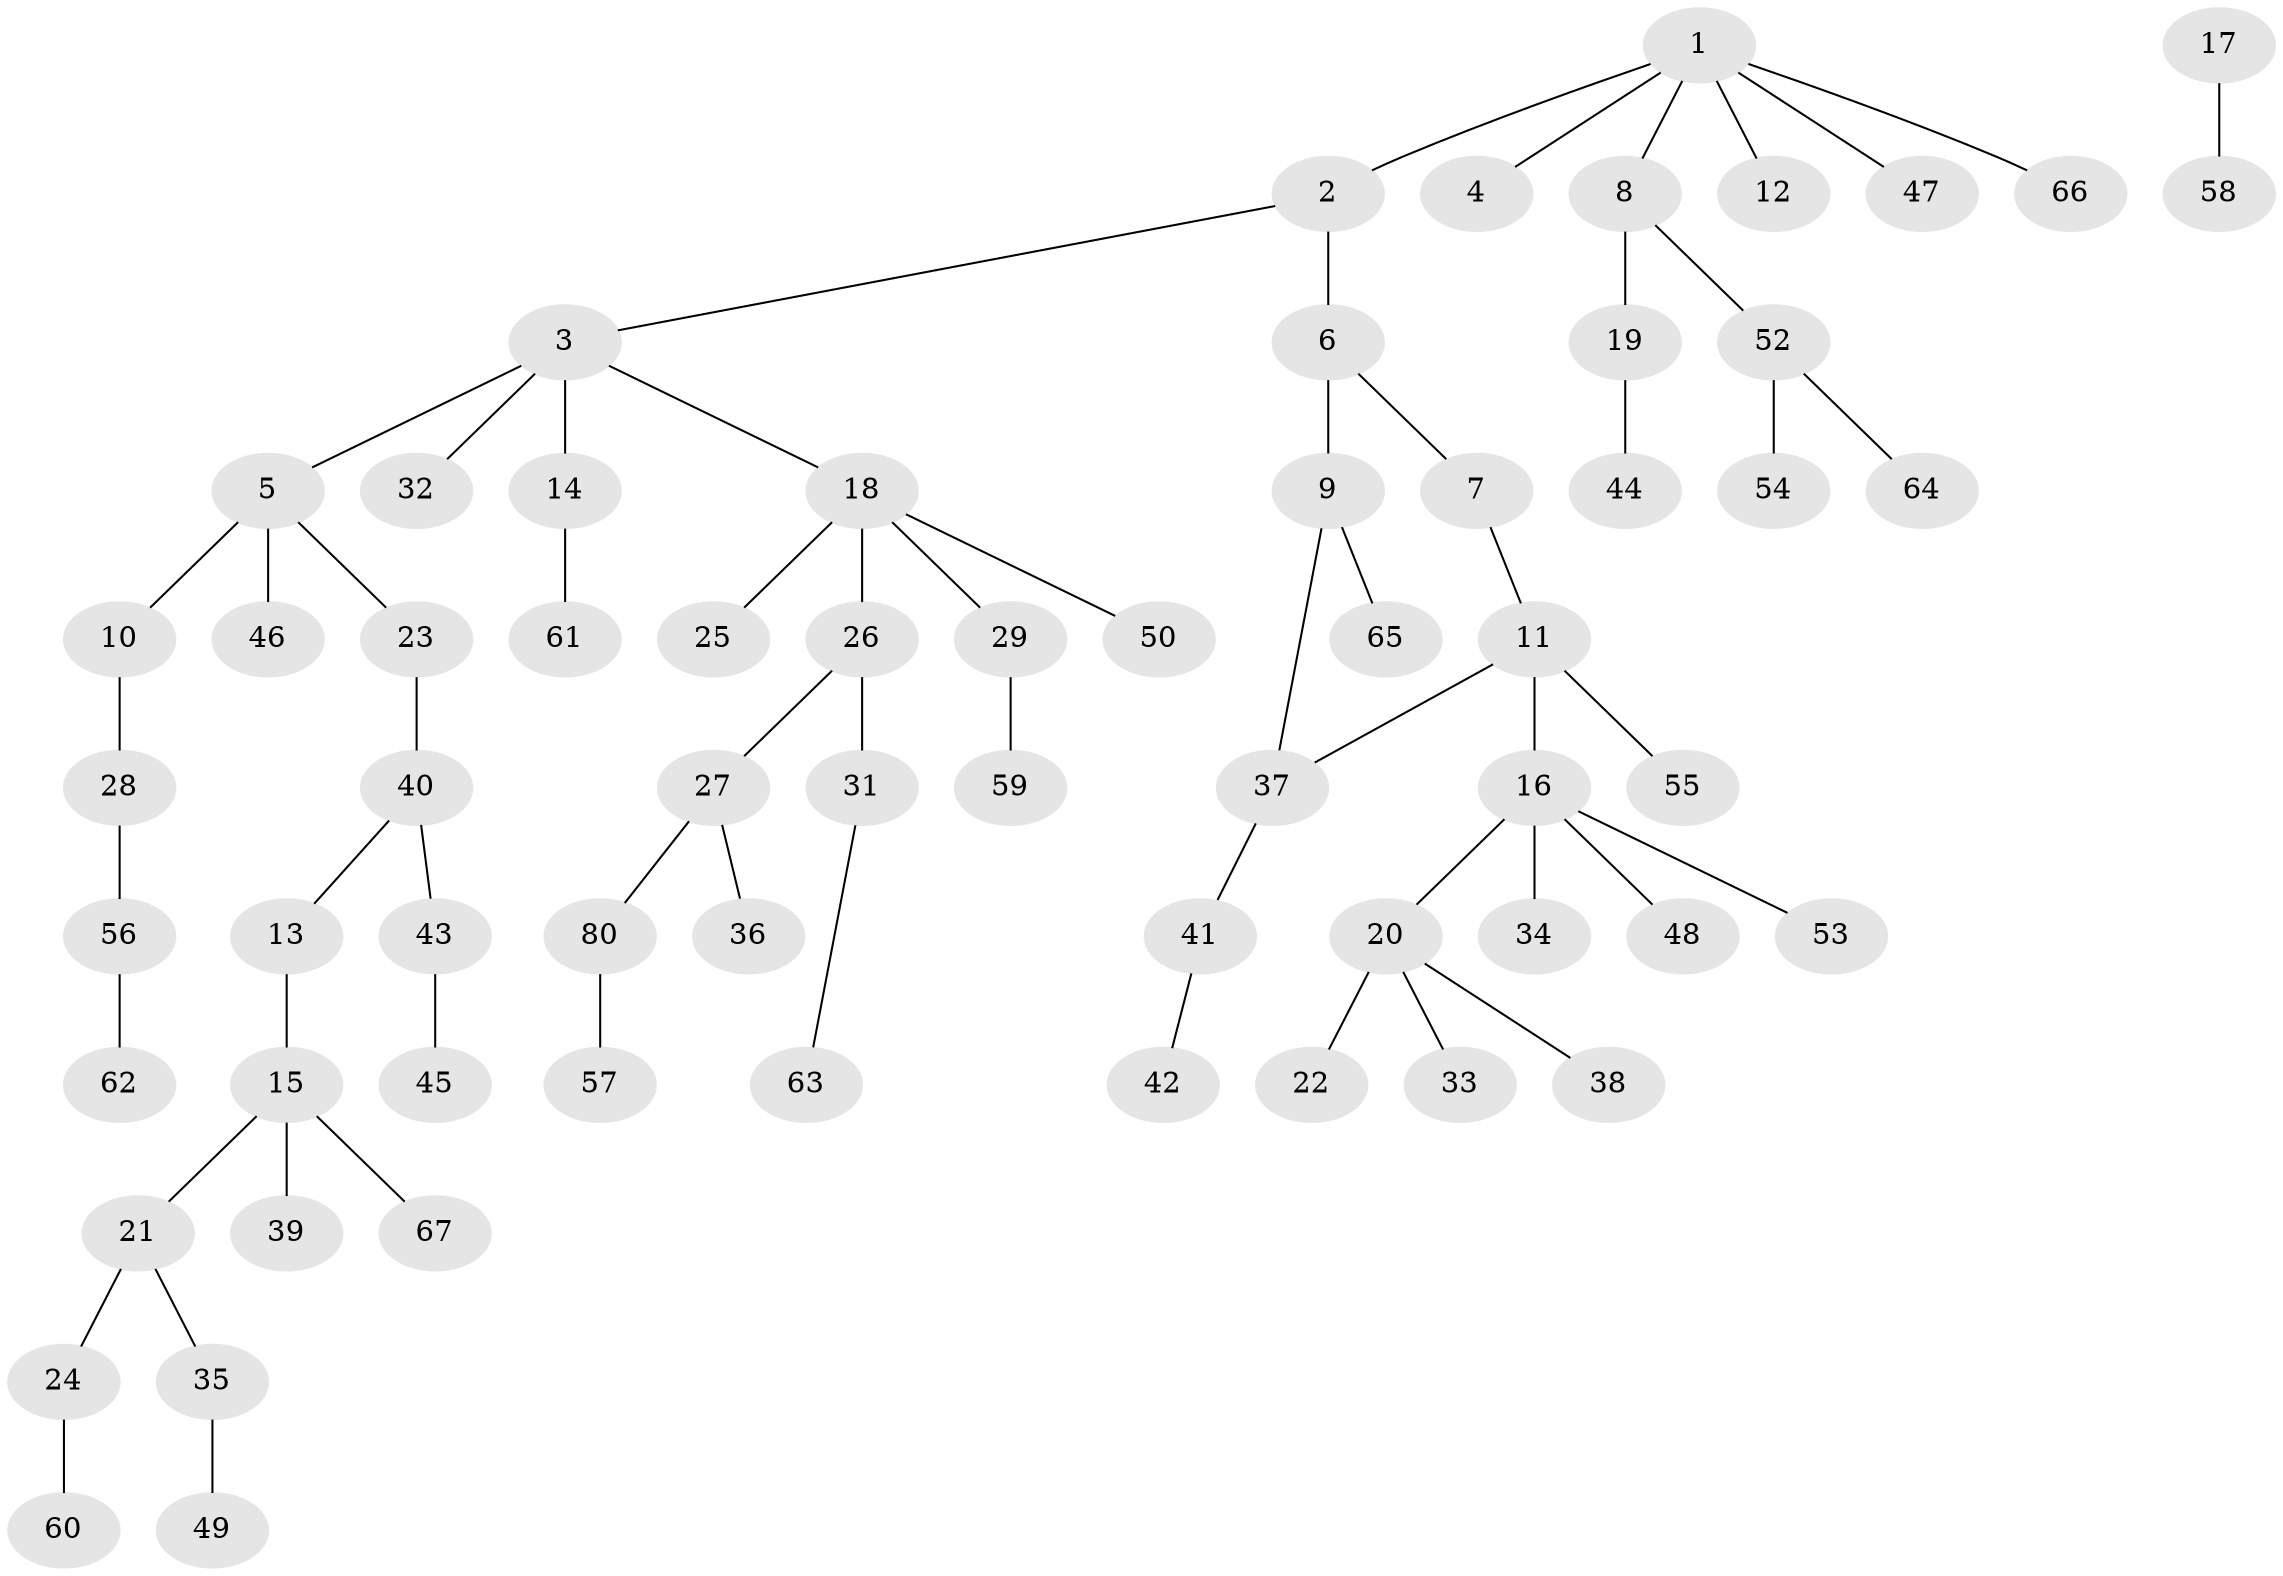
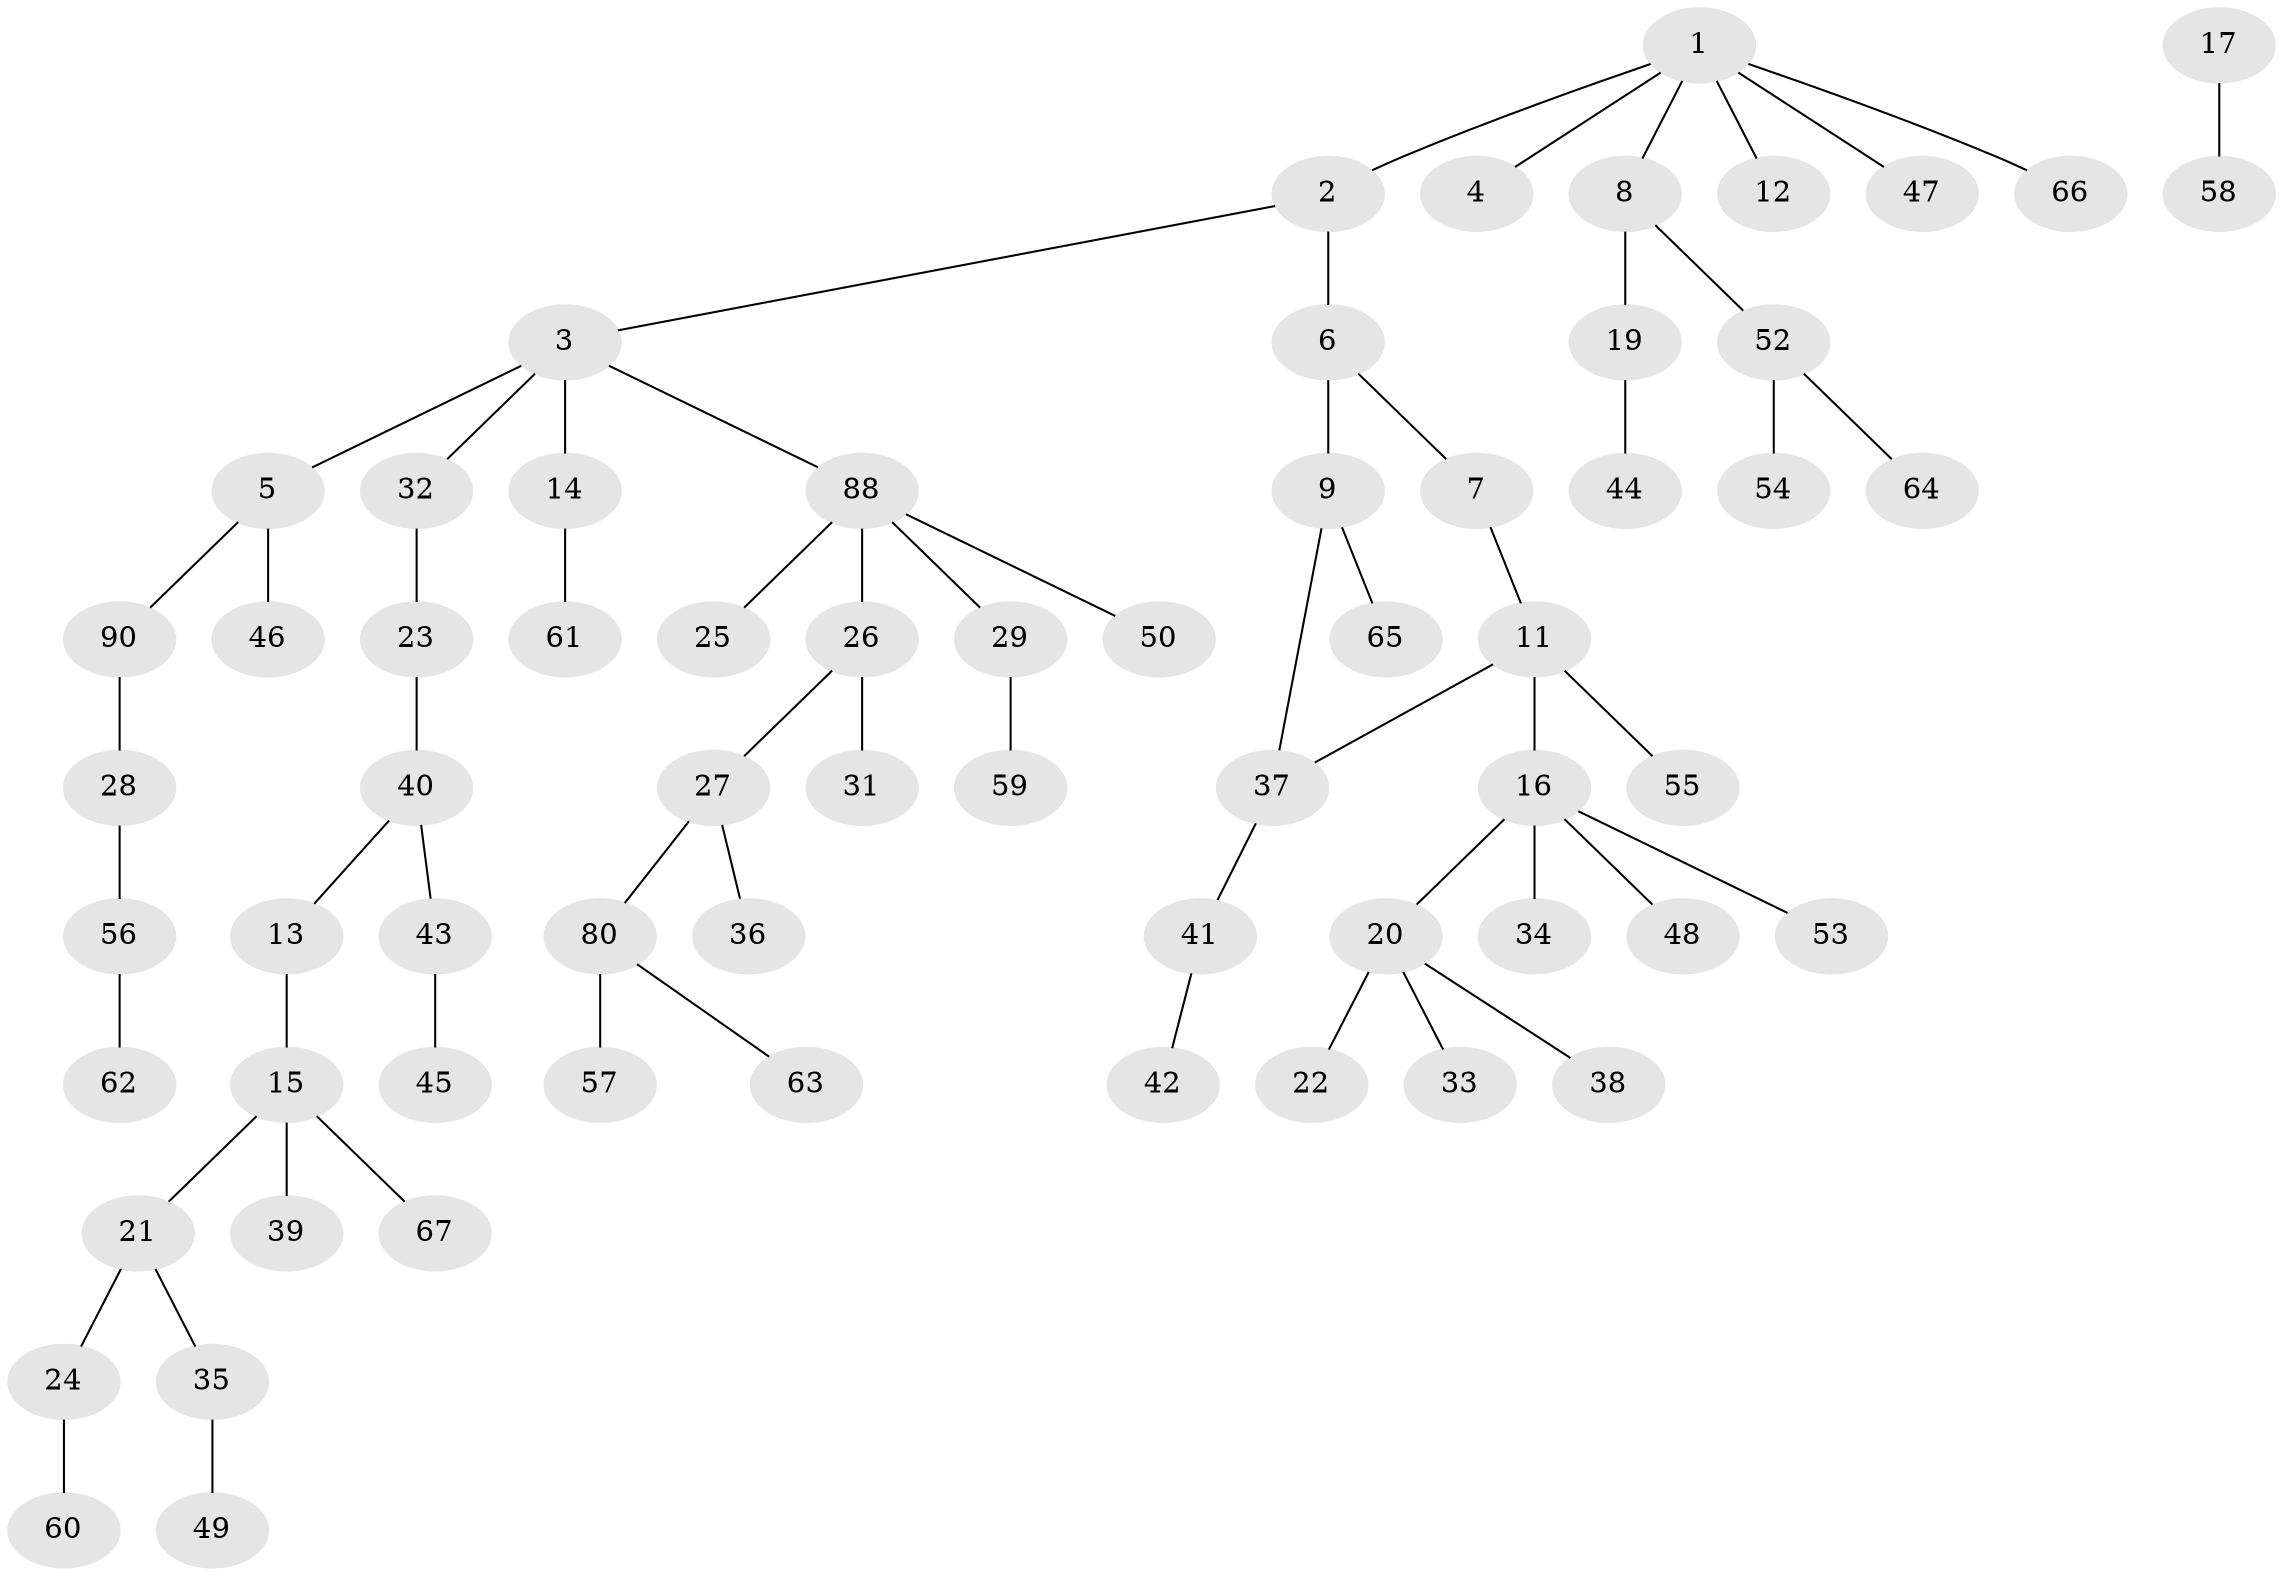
node "18": label "18" -> "88"
edge "5" -- "23": now "32" -- "23"
node "10": label "10" -> "90"
edge "31" -- "63": now "80" -- "63"
